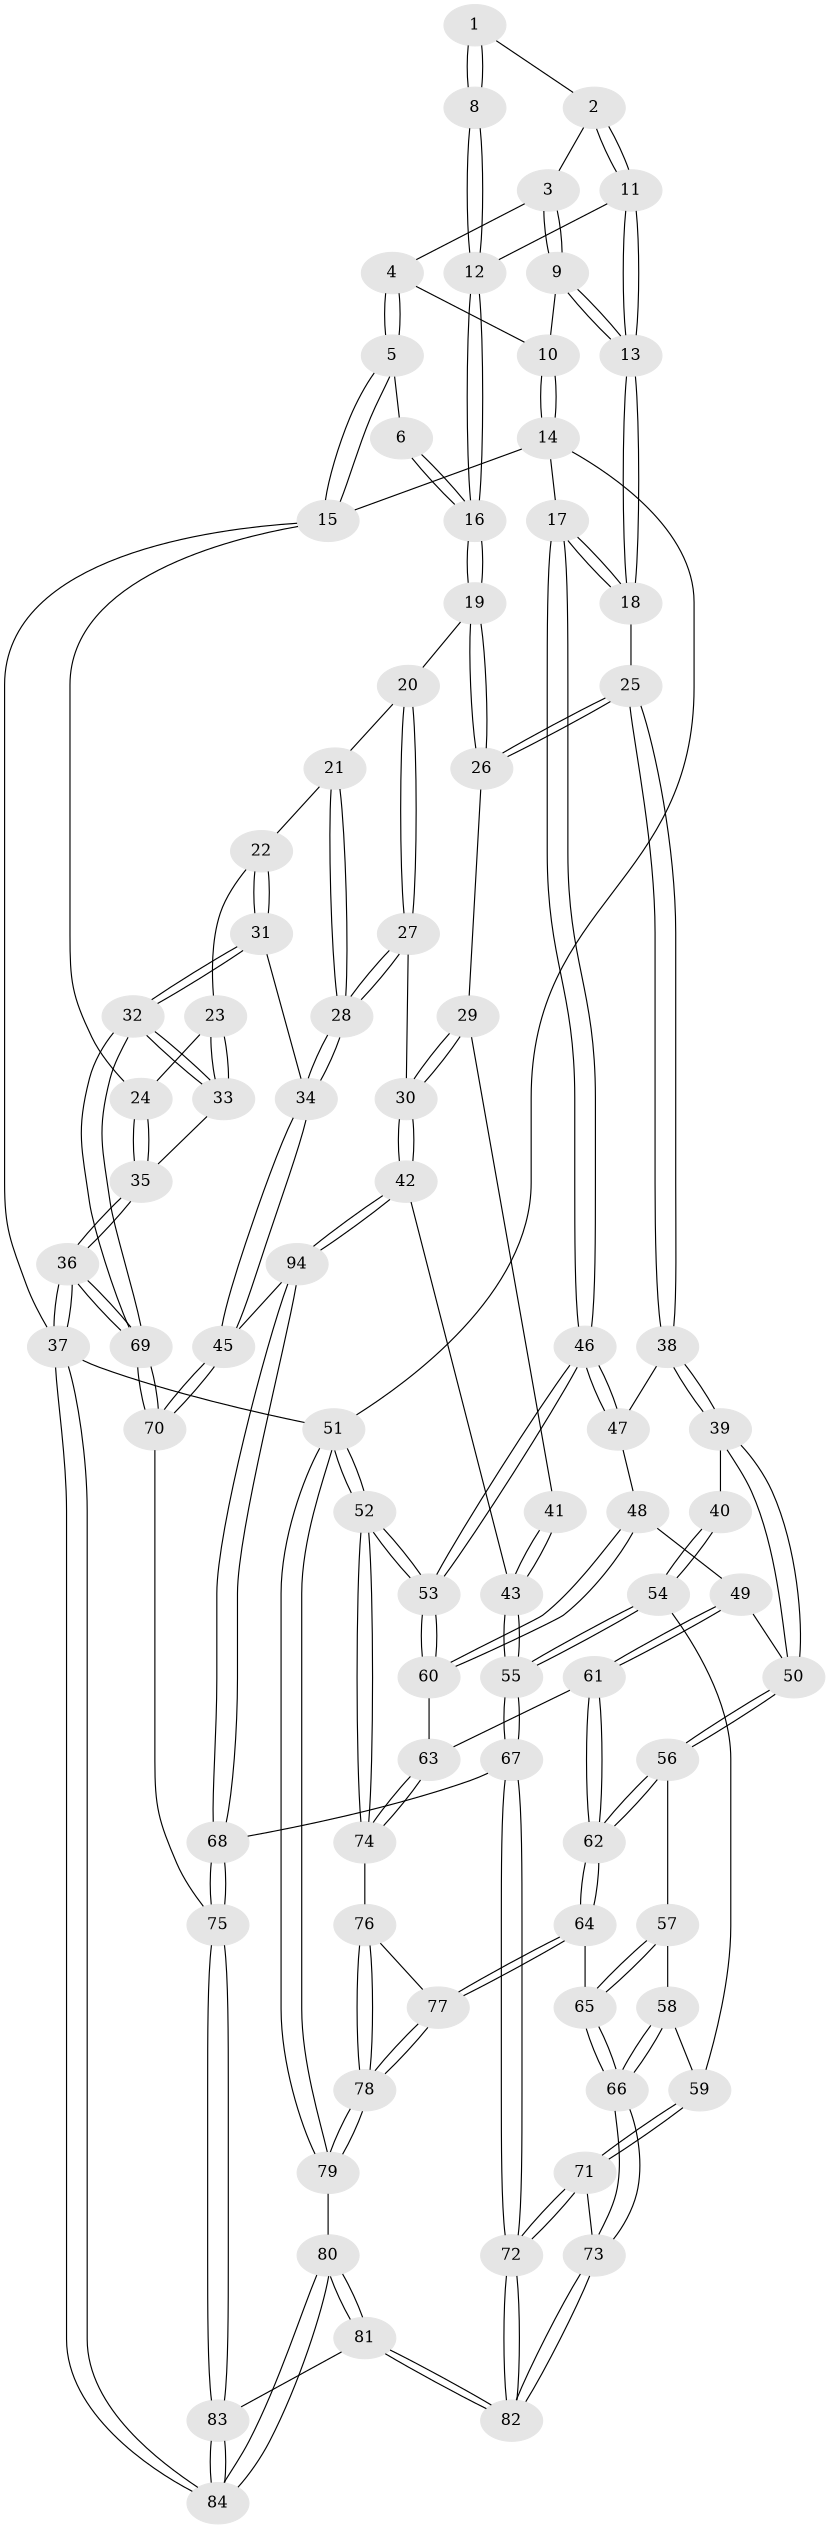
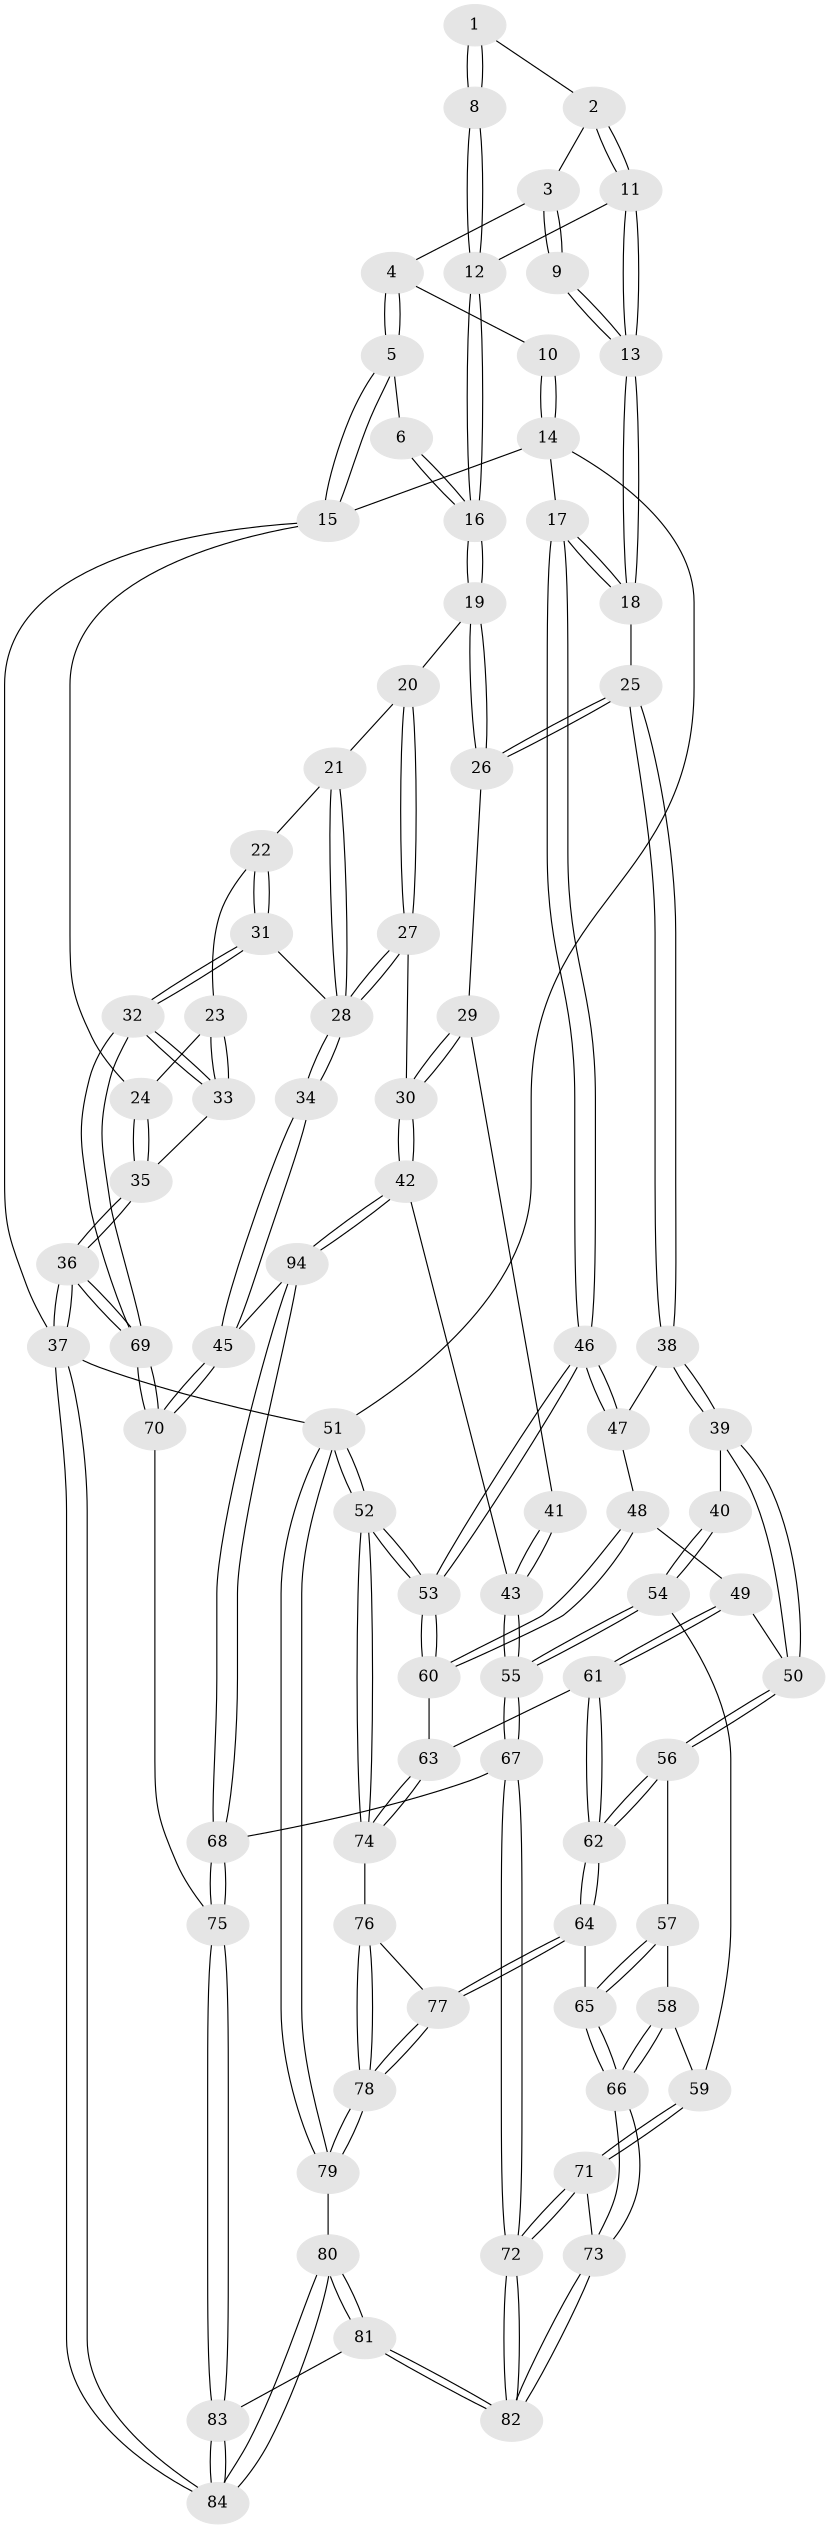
edge "9" -- "10": removed
edge "31" -- "34": now "31" -- "28"
